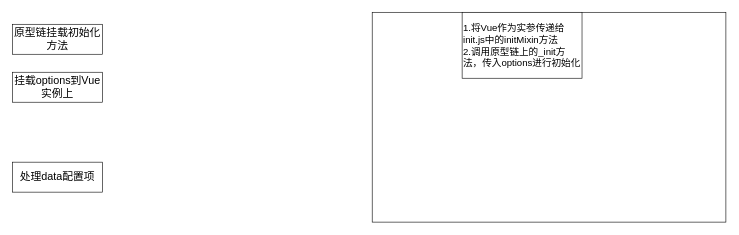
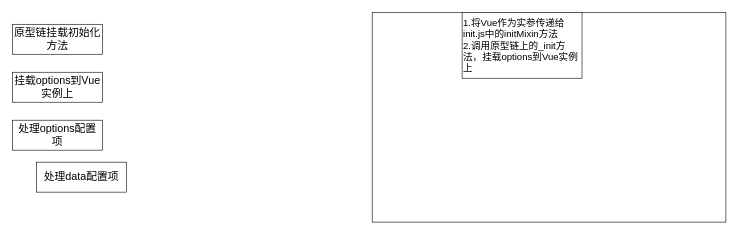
node "1.将Vue作为实参传递给init.js中的initMixin方法 2.调用原型链上的_init方法，传入options进行初始化": label "1.将Vue作为实参传递给init.js中的initMixin方法 2.调用原型链上的_init方法，传入options进行初始化" -> "1.将Vue作为实参传递给init.js中的initMixin方法 2.调用原型链上的_init方法，挂载options到Vue实例上"
node "处理options配置项": added
node "处理data配置项": moved (57, 177) -> (81, 177)
